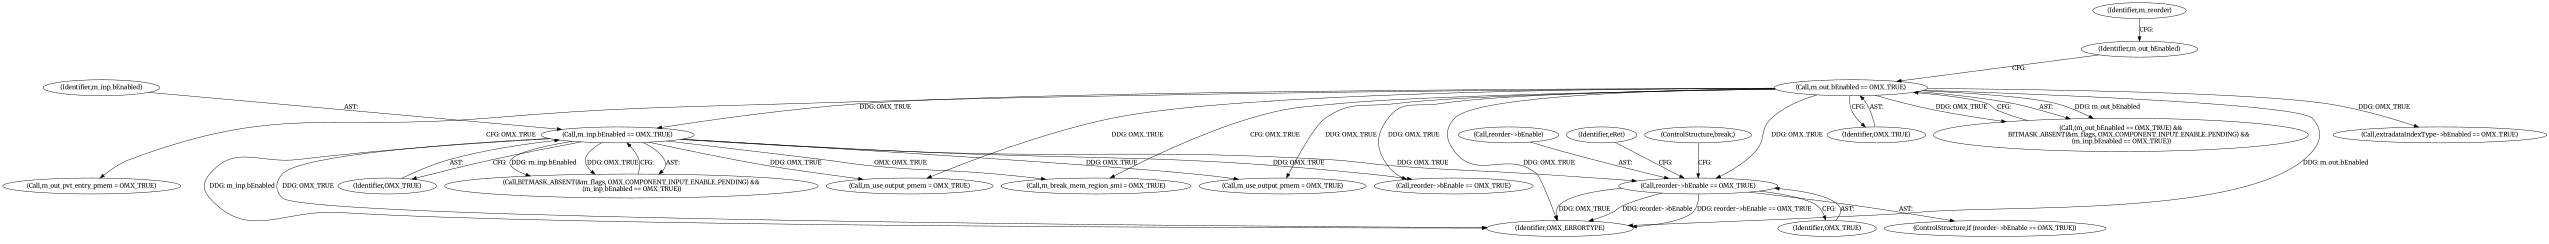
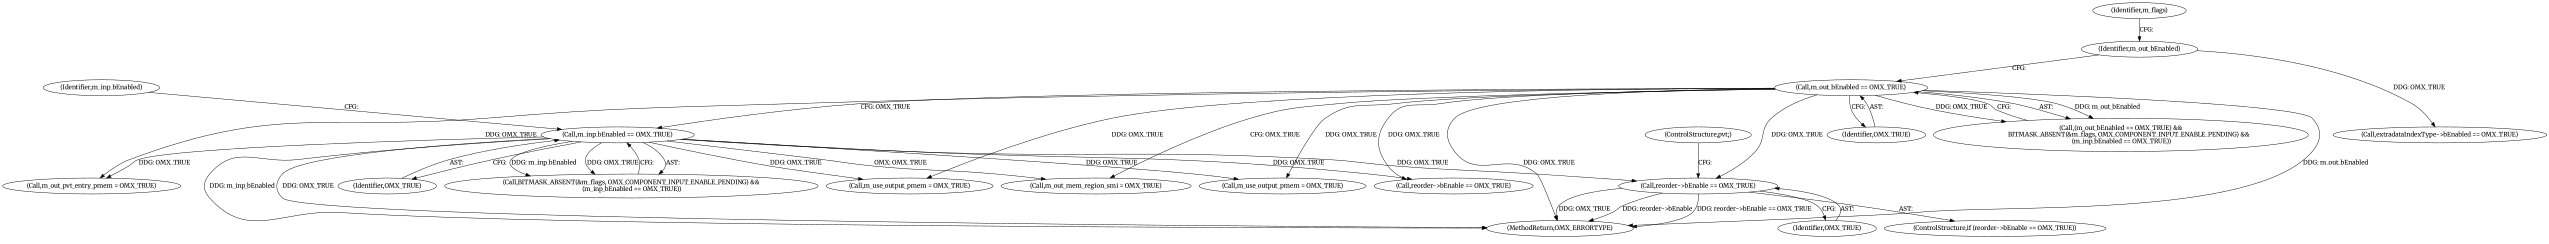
node "(Identifier,m_reorder)": label "(Identifier,m_reorder)" -> "(Identifier,m_flags)"
edge "(Call,m_out_bEnabled == OMX_TRUE)" -> "(Call,extradataIndexType->bEnabled == OMX_TRUE)": now "(Identifier,m_out_bEnabled)" -> "(Call,extradataIndexType->bEnabled == OMX_TRUE)"
edge "(Identifier,m_inp_bEnabled)" -> "(Call,m_inp_bEnabled == OMX_TRUE)": label "AST: " -> "CFG: "
edge "(Call,m_out_bEnabled == OMX_TRUE)" -> "(Call,m_inp_bEnabled == OMX_TRUE)": label "DDG: OMX_TRUE" -> "CFG: OMX_TRUE"
edge "(Call,m_out_bEnabled == OMX_TRUE)" -> "(Call,m_out_pvt_entry_pmem = OMX_TRUE)": label "CFG: OMX_TRUE" -> "DDG: OMX_TRUE"
node "(Call,reorder->bEnable)": removed
node "(Identifier,eRet)": removed
node "(ControlStructure,break;)": label "(ControlStructure,break;)" -> "(ControlStructure,pvt;)"
edge "(Call,m_inp_bEnabled == OMX_TRUE)" -> "(Call,m_out_pvt_entry_pmem = OMX_TRUE)": added, label "DDG: OMX_TRUE"
node "(Call,m_break_mem_region_smi = OMX_TRUE)": label "(Call,m_break_mem_region_smi = OMX_TRUE)" -> "(Call,m_out_mem_region_smi = OMX_TRUE)"
node "(Identifier,OMX_ERRORTYPE)": label "(Identifier,OMX_ERRORTYPE)" -> "(MethodReturn,OMX_ERRORTYPE)"
